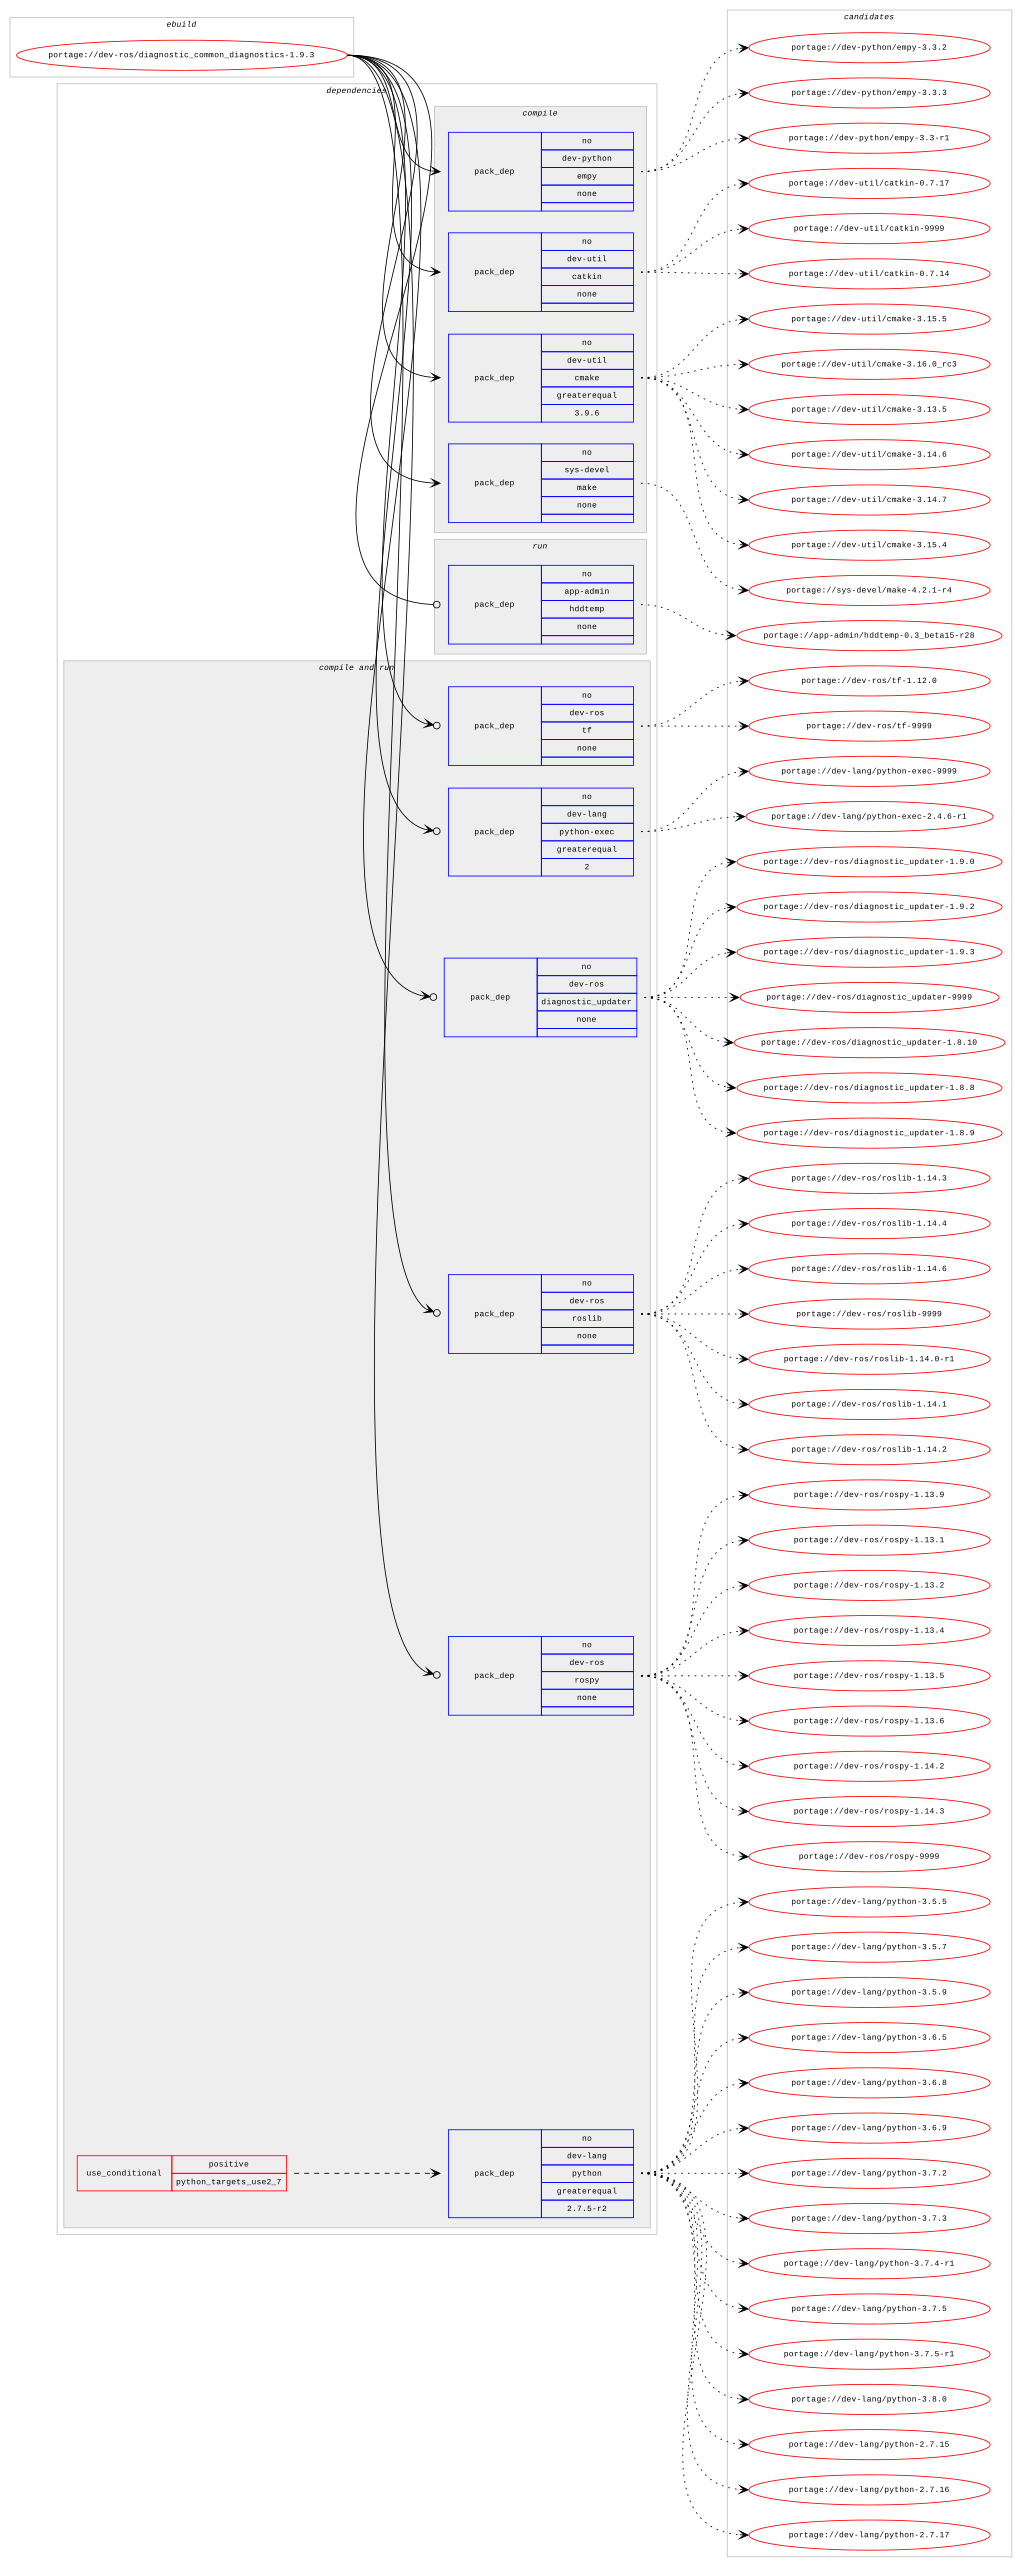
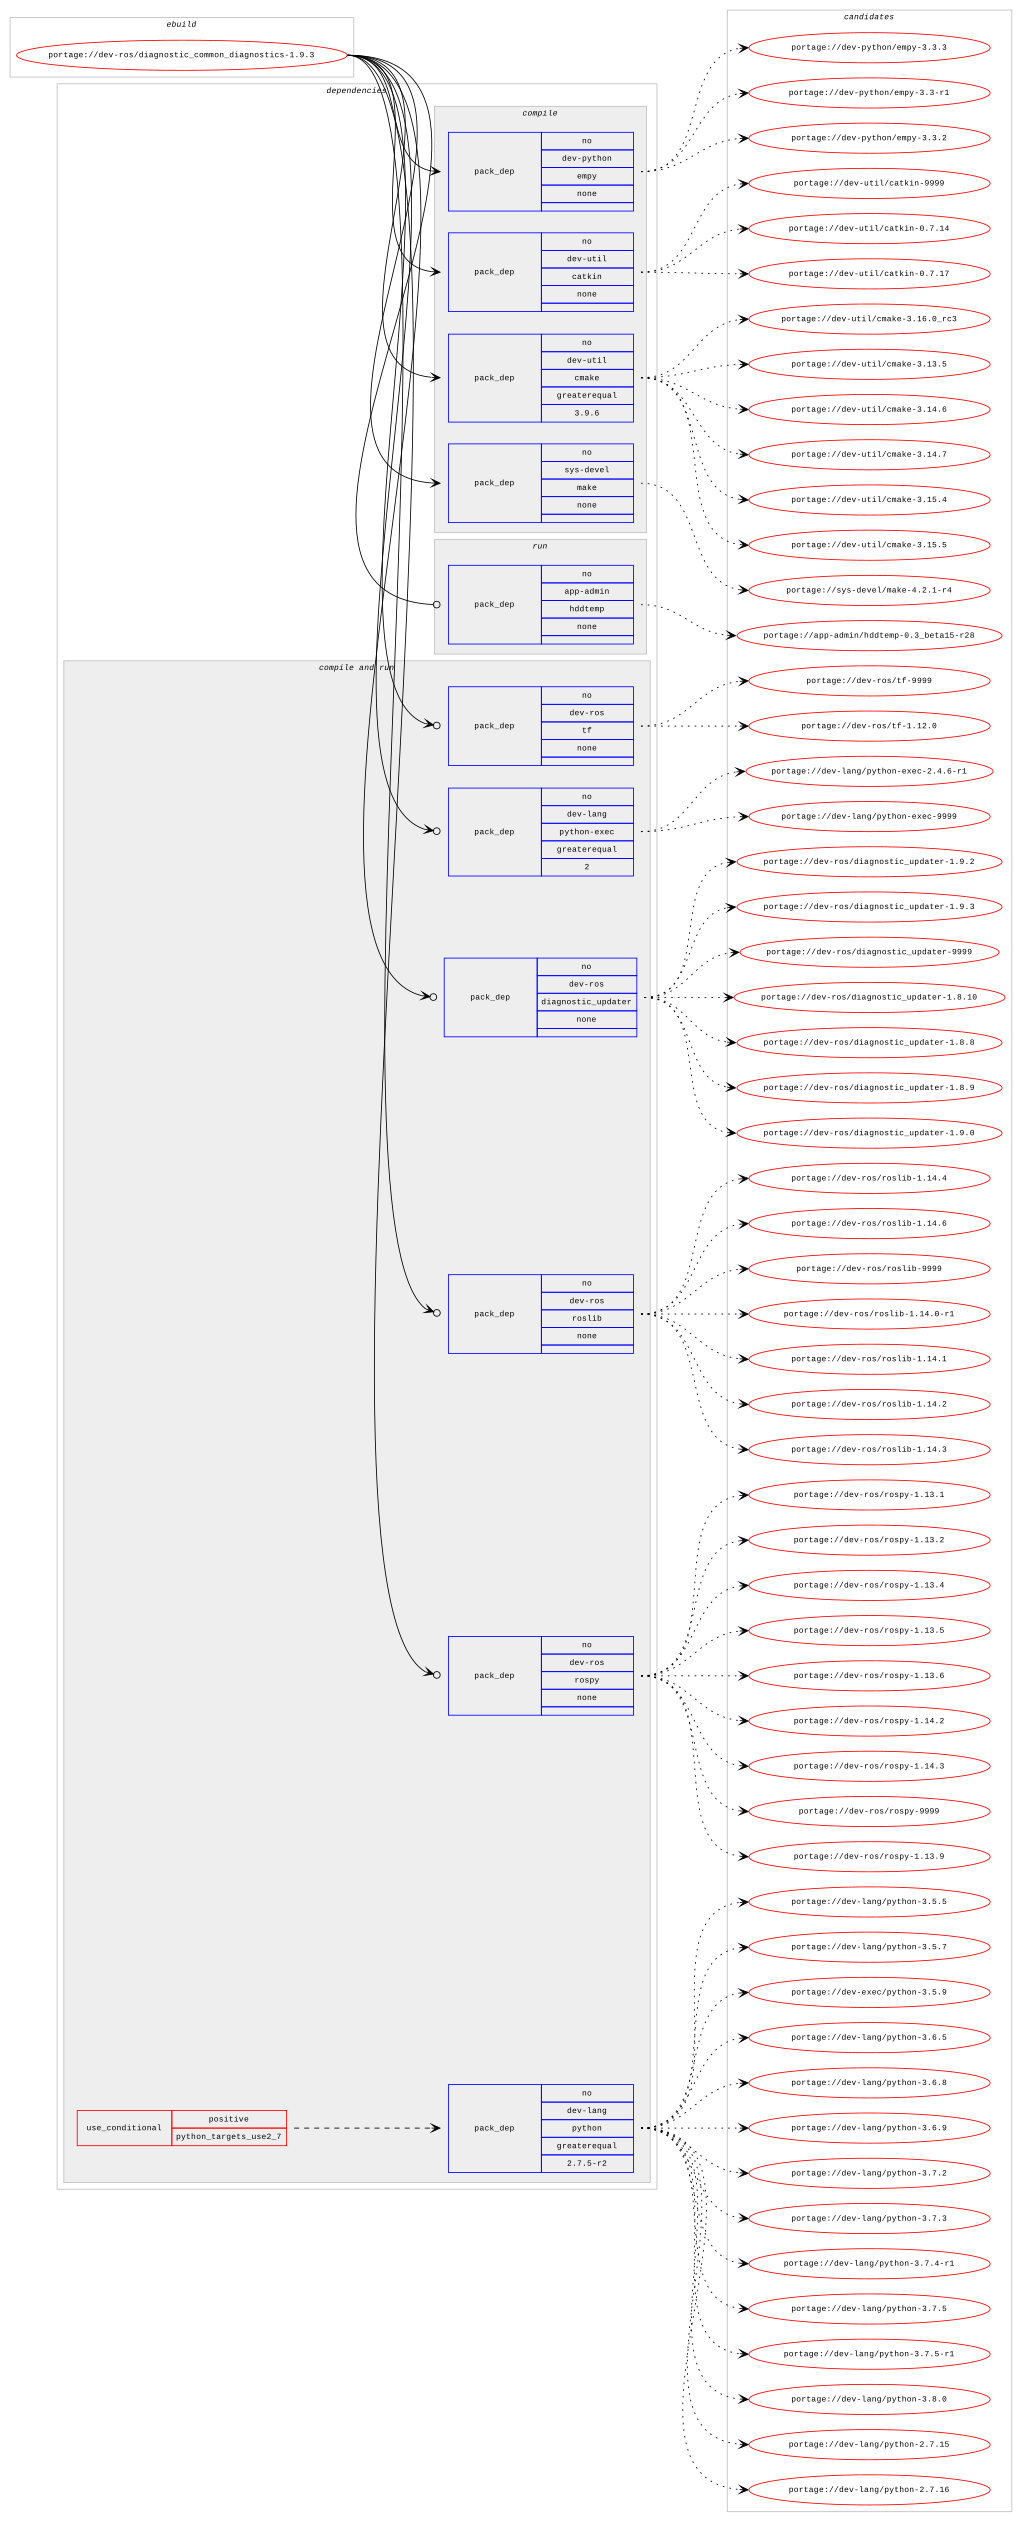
node "portage://dev-lang/python-3.5.9": label "portage://dev-lang/python-3.5.9" -> "portage://dev-exec/python-3.5.9"
node "portage://dev-lang/python-2.7.17": removed
